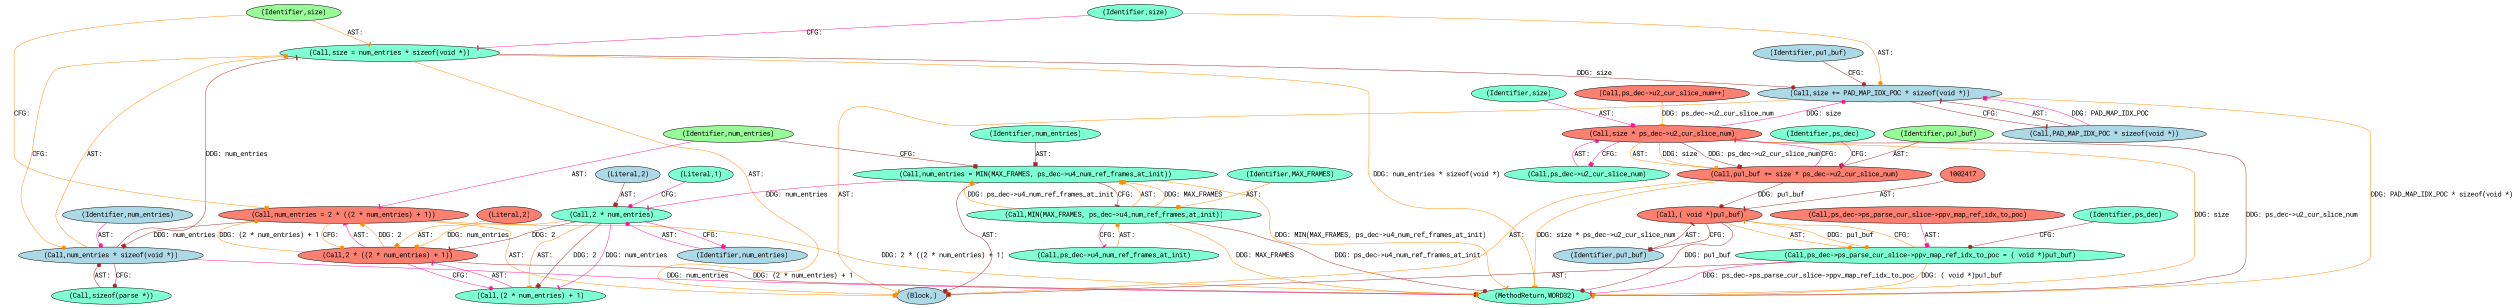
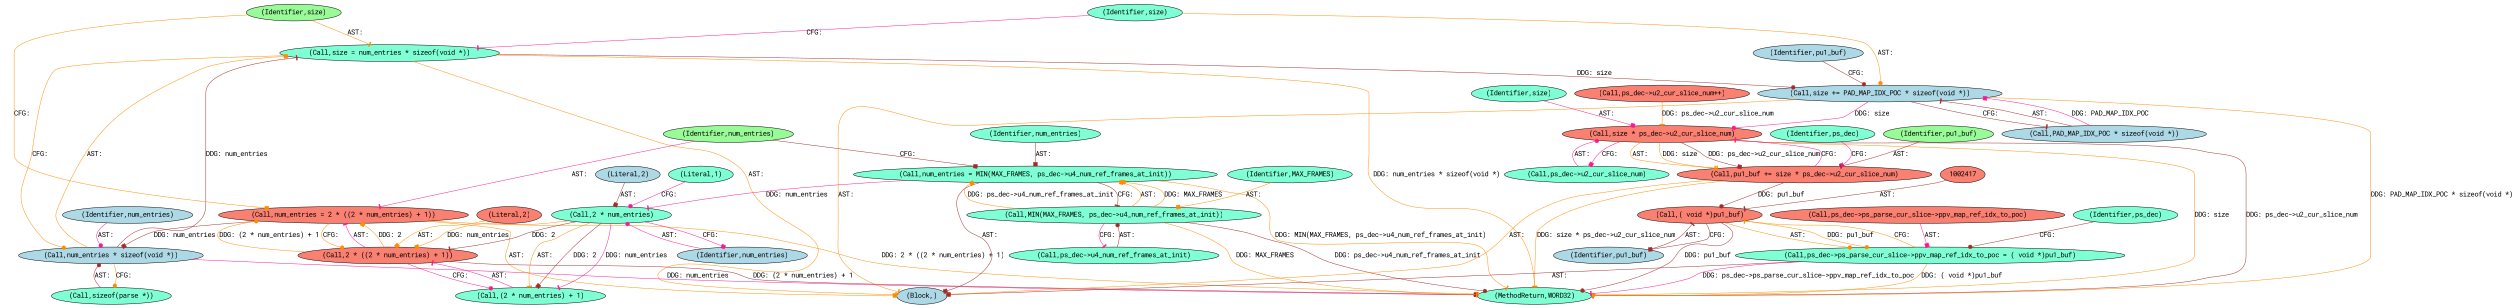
edge "(Call,size * ps_dec->u2_cur_slice_num)" -> "(Call,size += PAD_MAP_IDX_POC * sizeof(void *))": reversed
edge "(Call,ps_dec->u4_num_ref_frames_at_init)" -> "(Call,MIN(MAX_FRAMES, ps_dec->u4_num_ref_frames_at_init))": color darkorange -> brown
edge "(Call,num_entries * sizeof(void *))" -> "(Call,sizeof(parse *))": color brown -> darkorange
